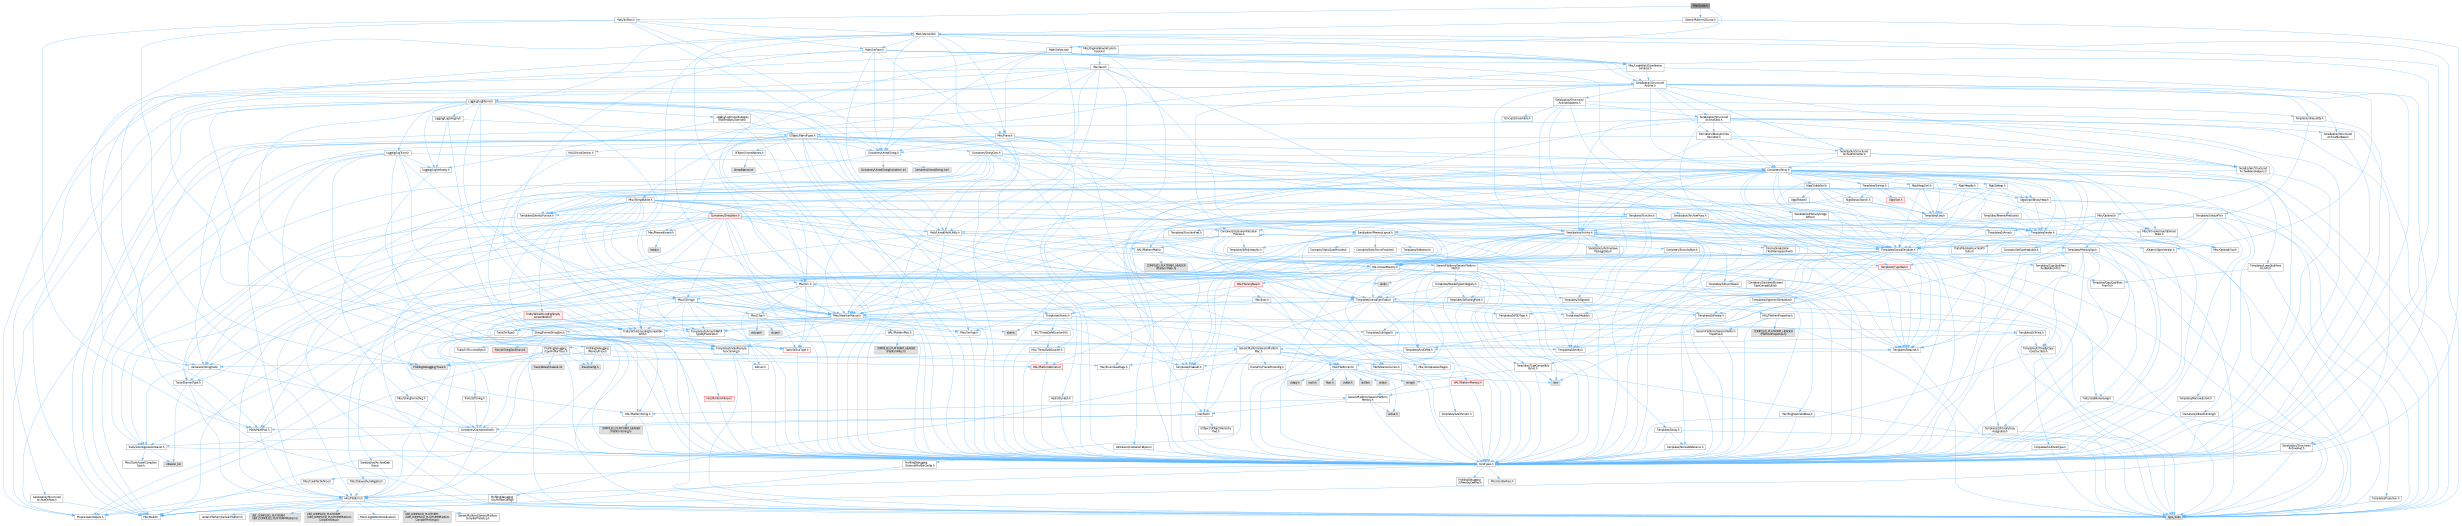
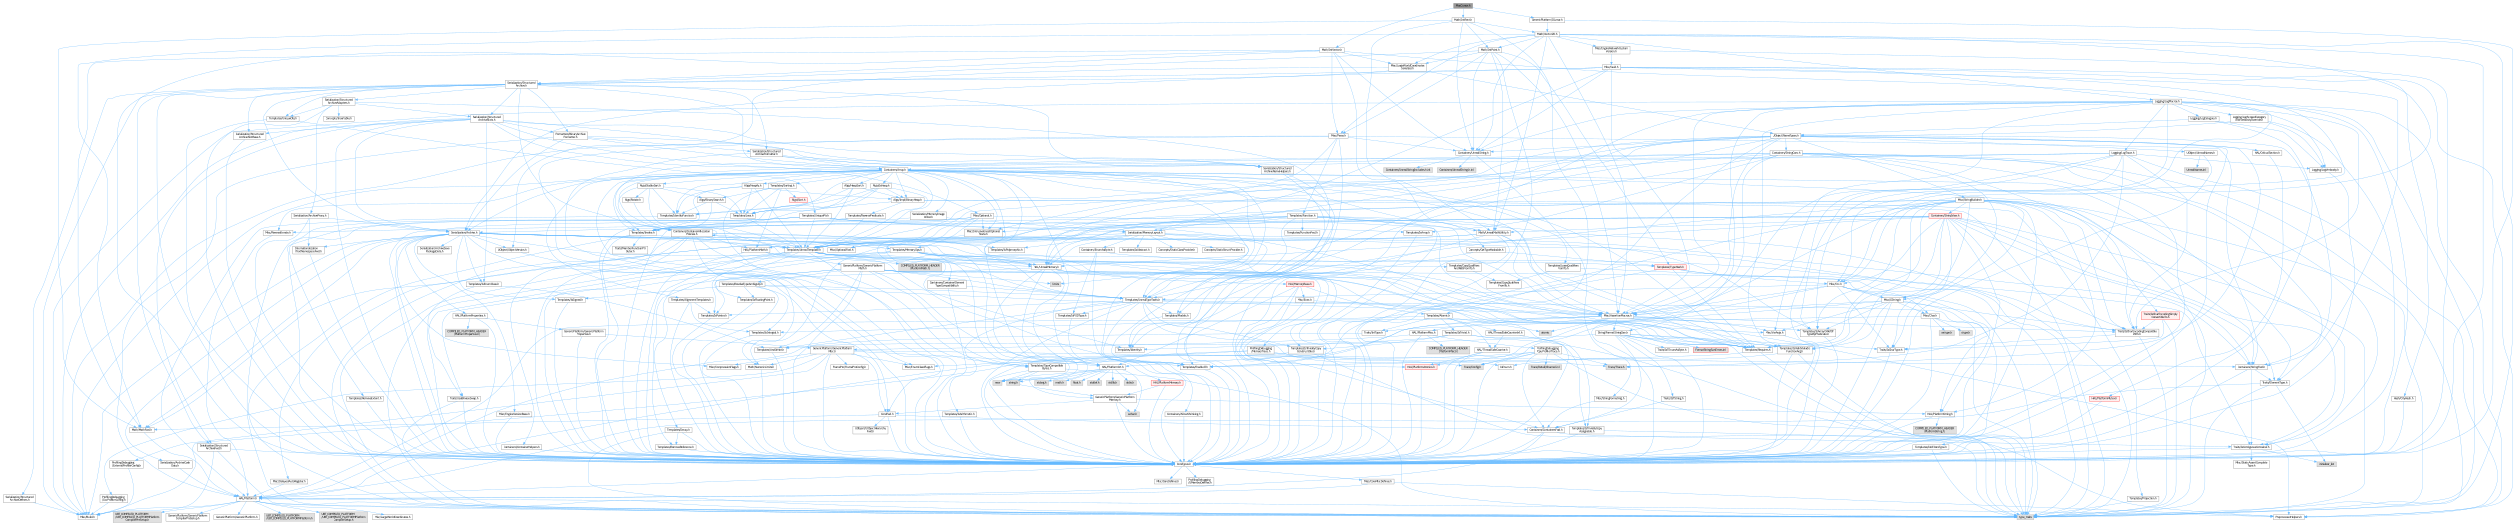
node "iterator": removed
node "Traits/IsCharType.h": color red -> grey40
node "ProfilingDebugging/Trace.h": label "ProfilingDebugging/Trace.h" -> "Trace/Trace.h"
edge "Misc/Guid.h" -> "CoreTypes.h": removed
